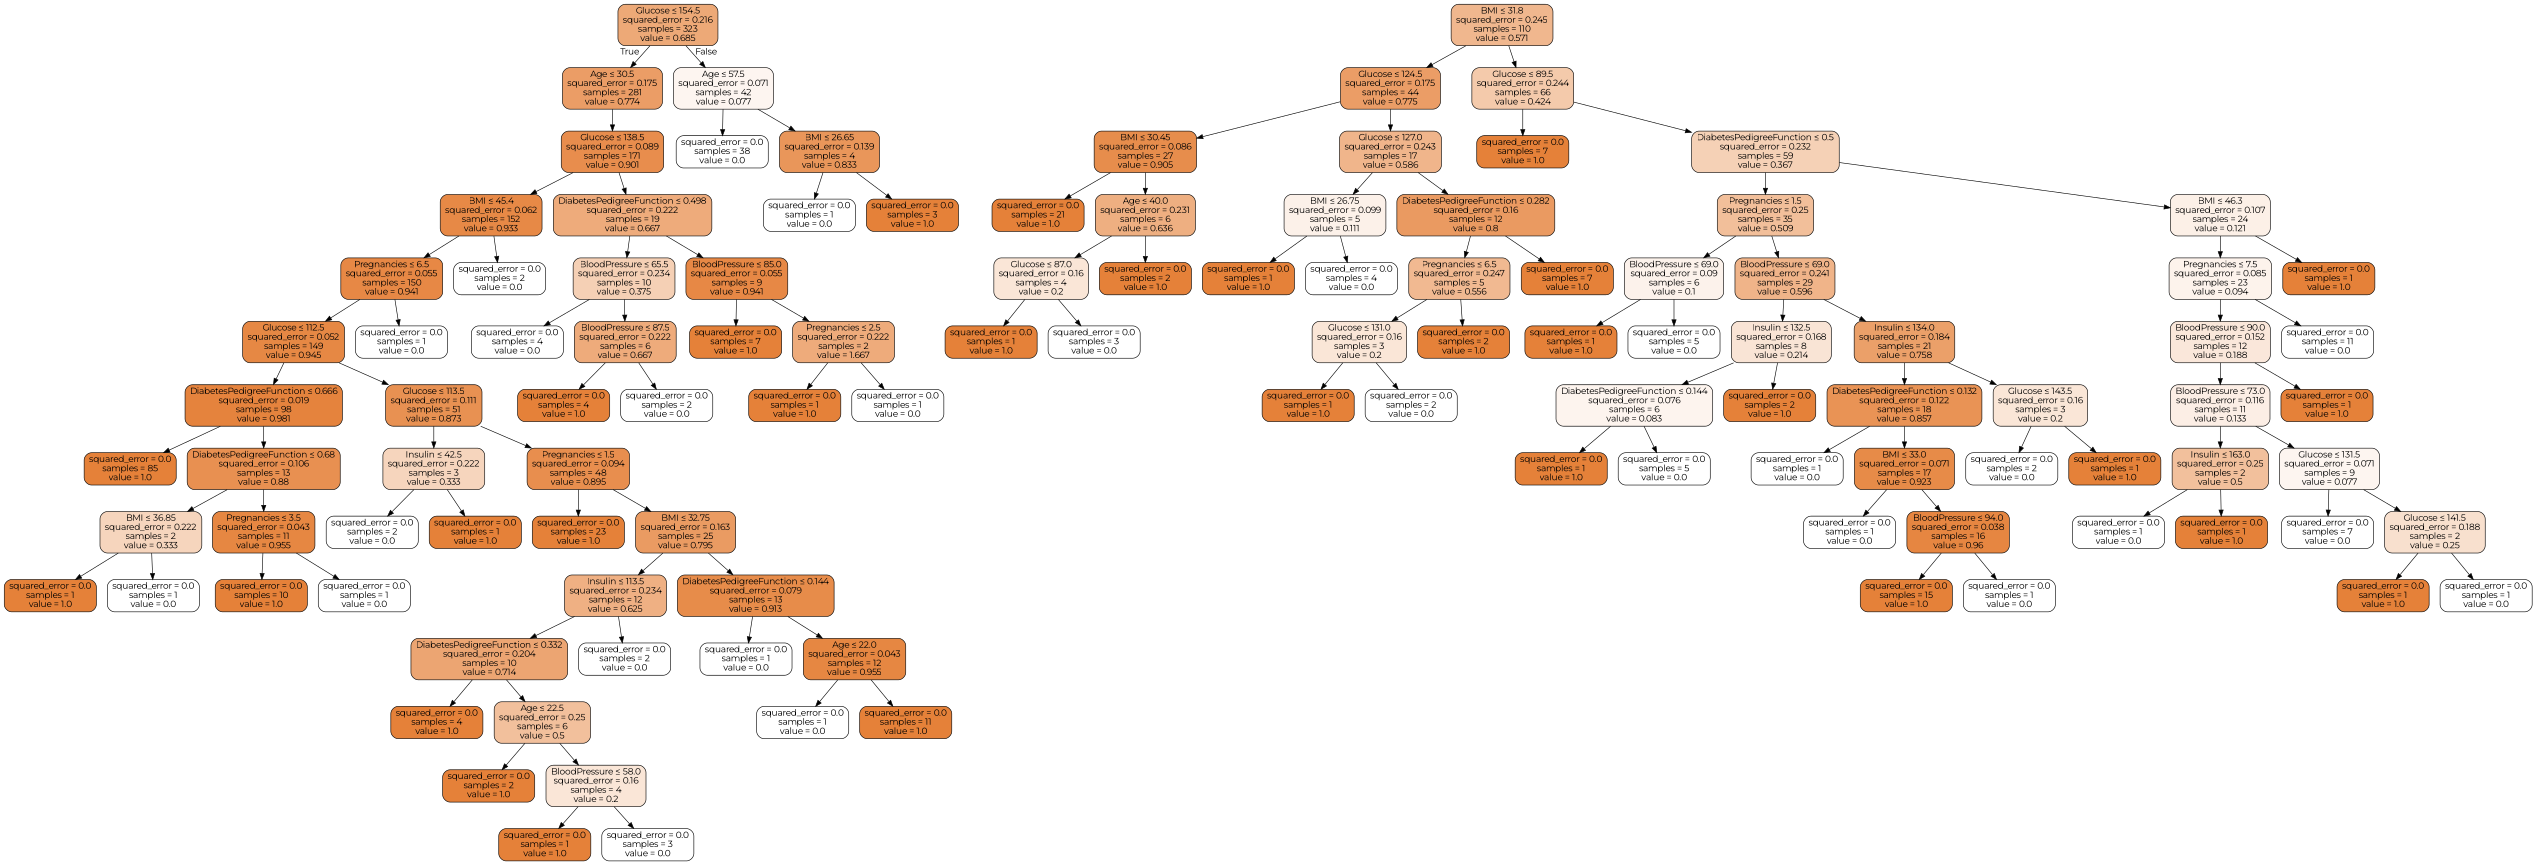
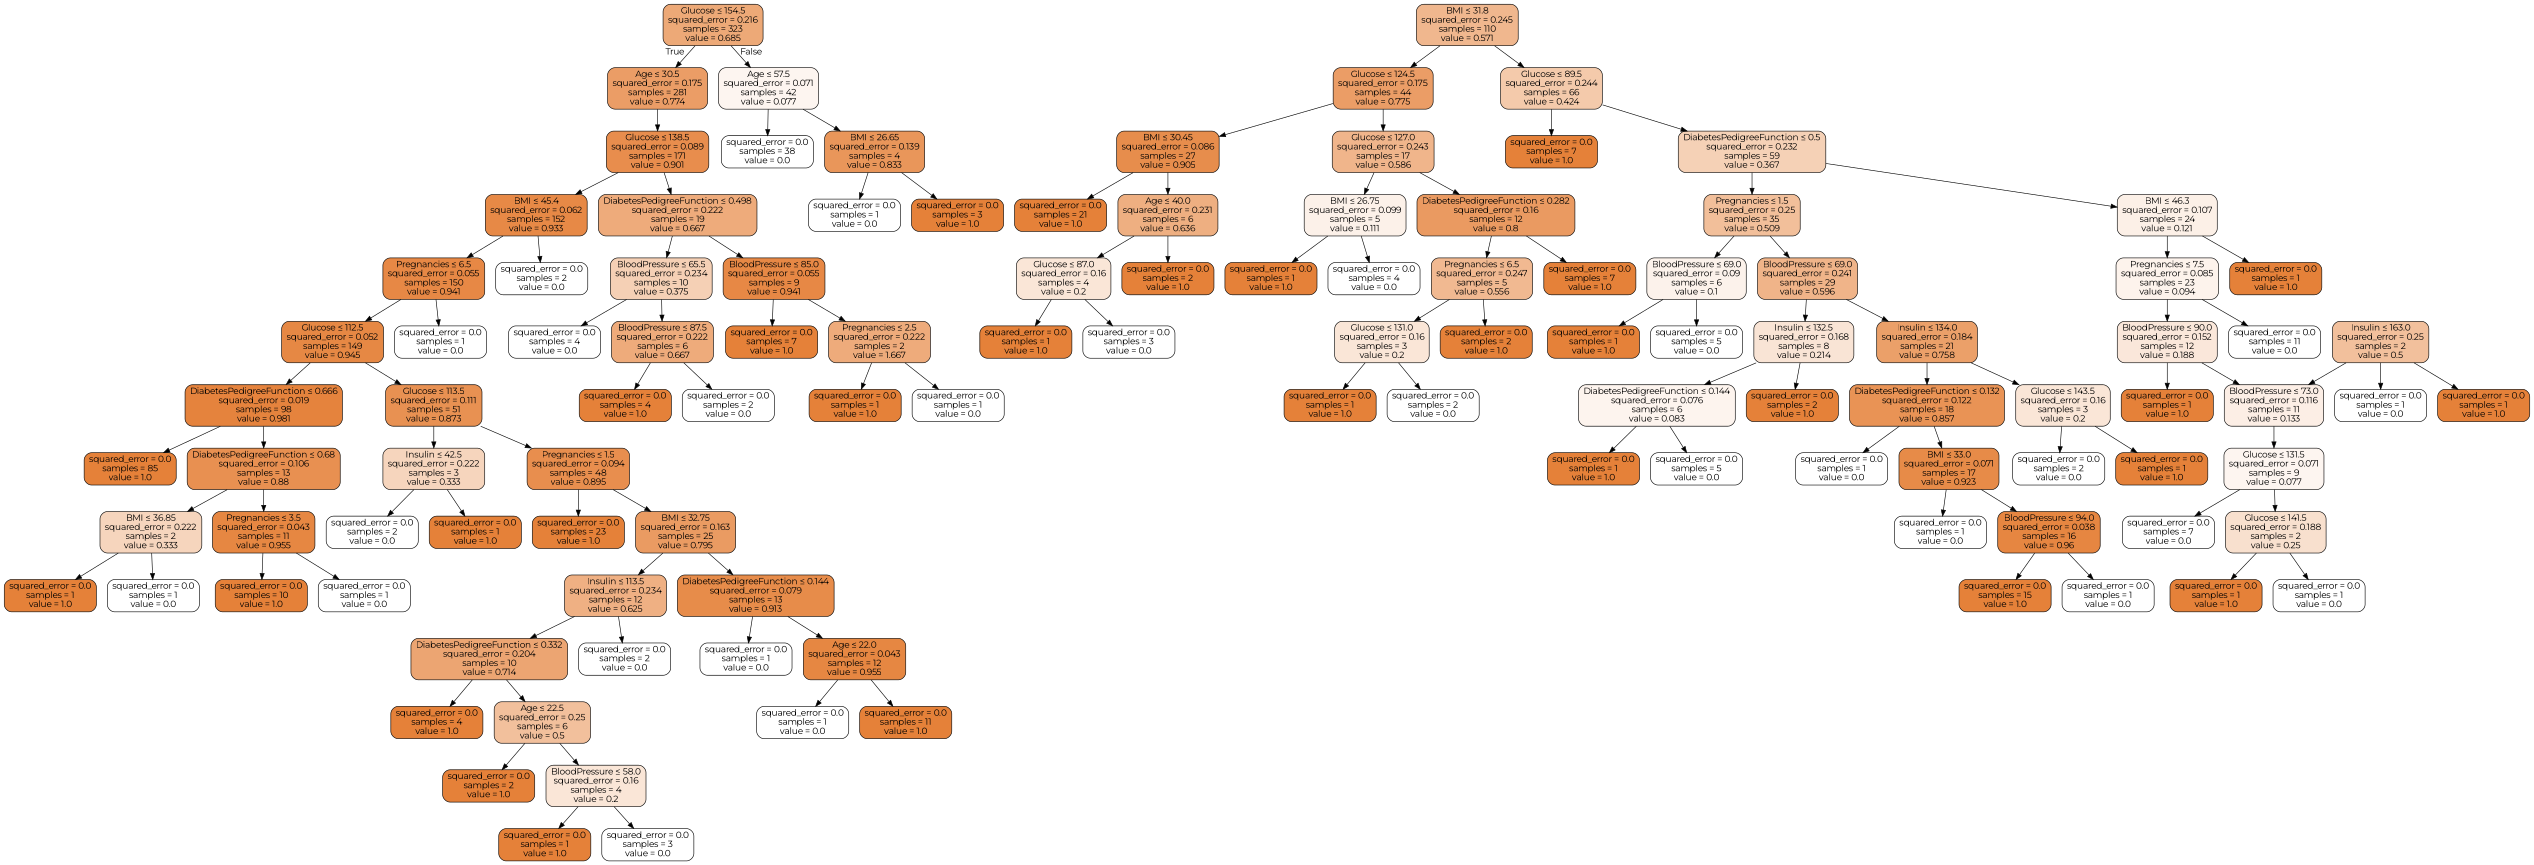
edge "BloodPressure ≤ 73.0" -> "Insulin ≤ 163.0": reversed
